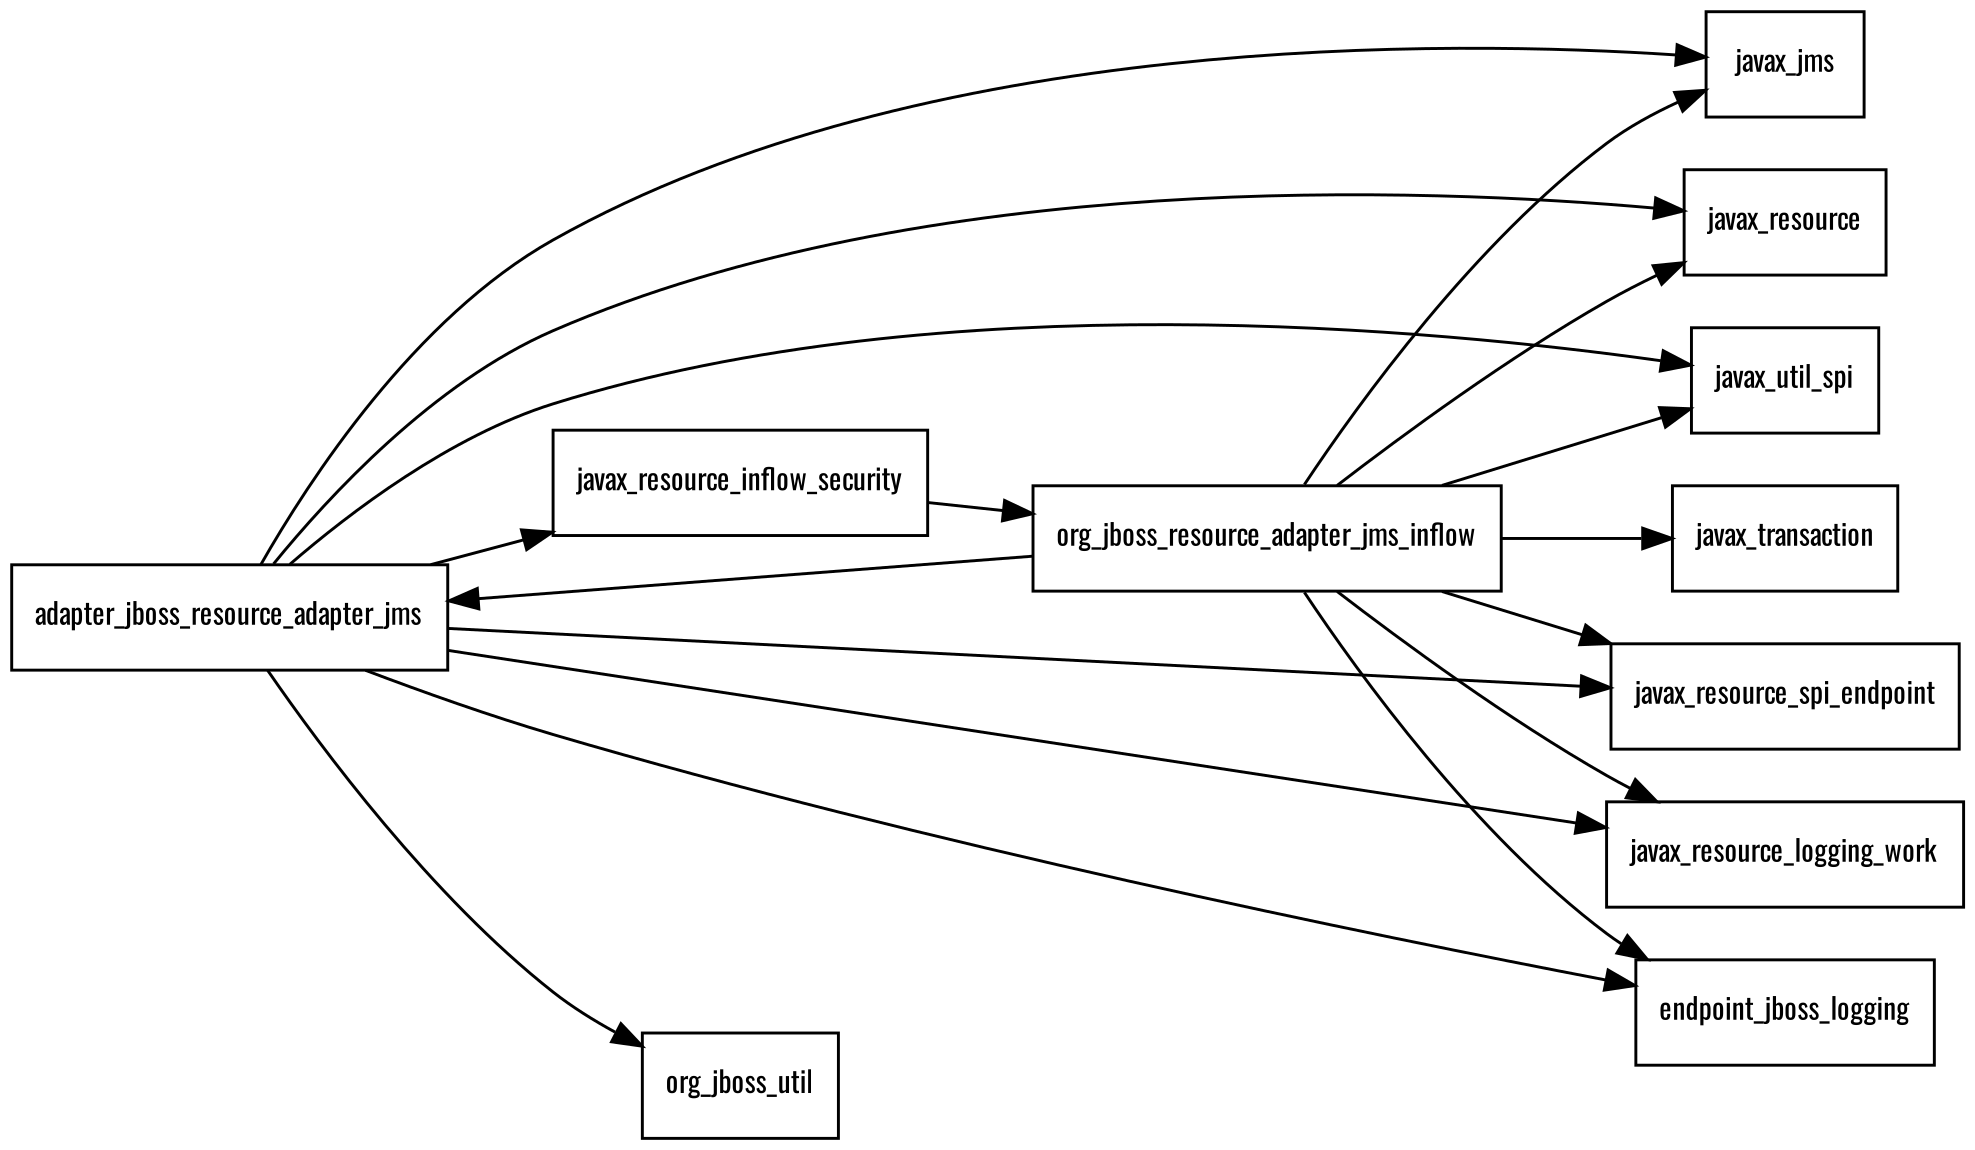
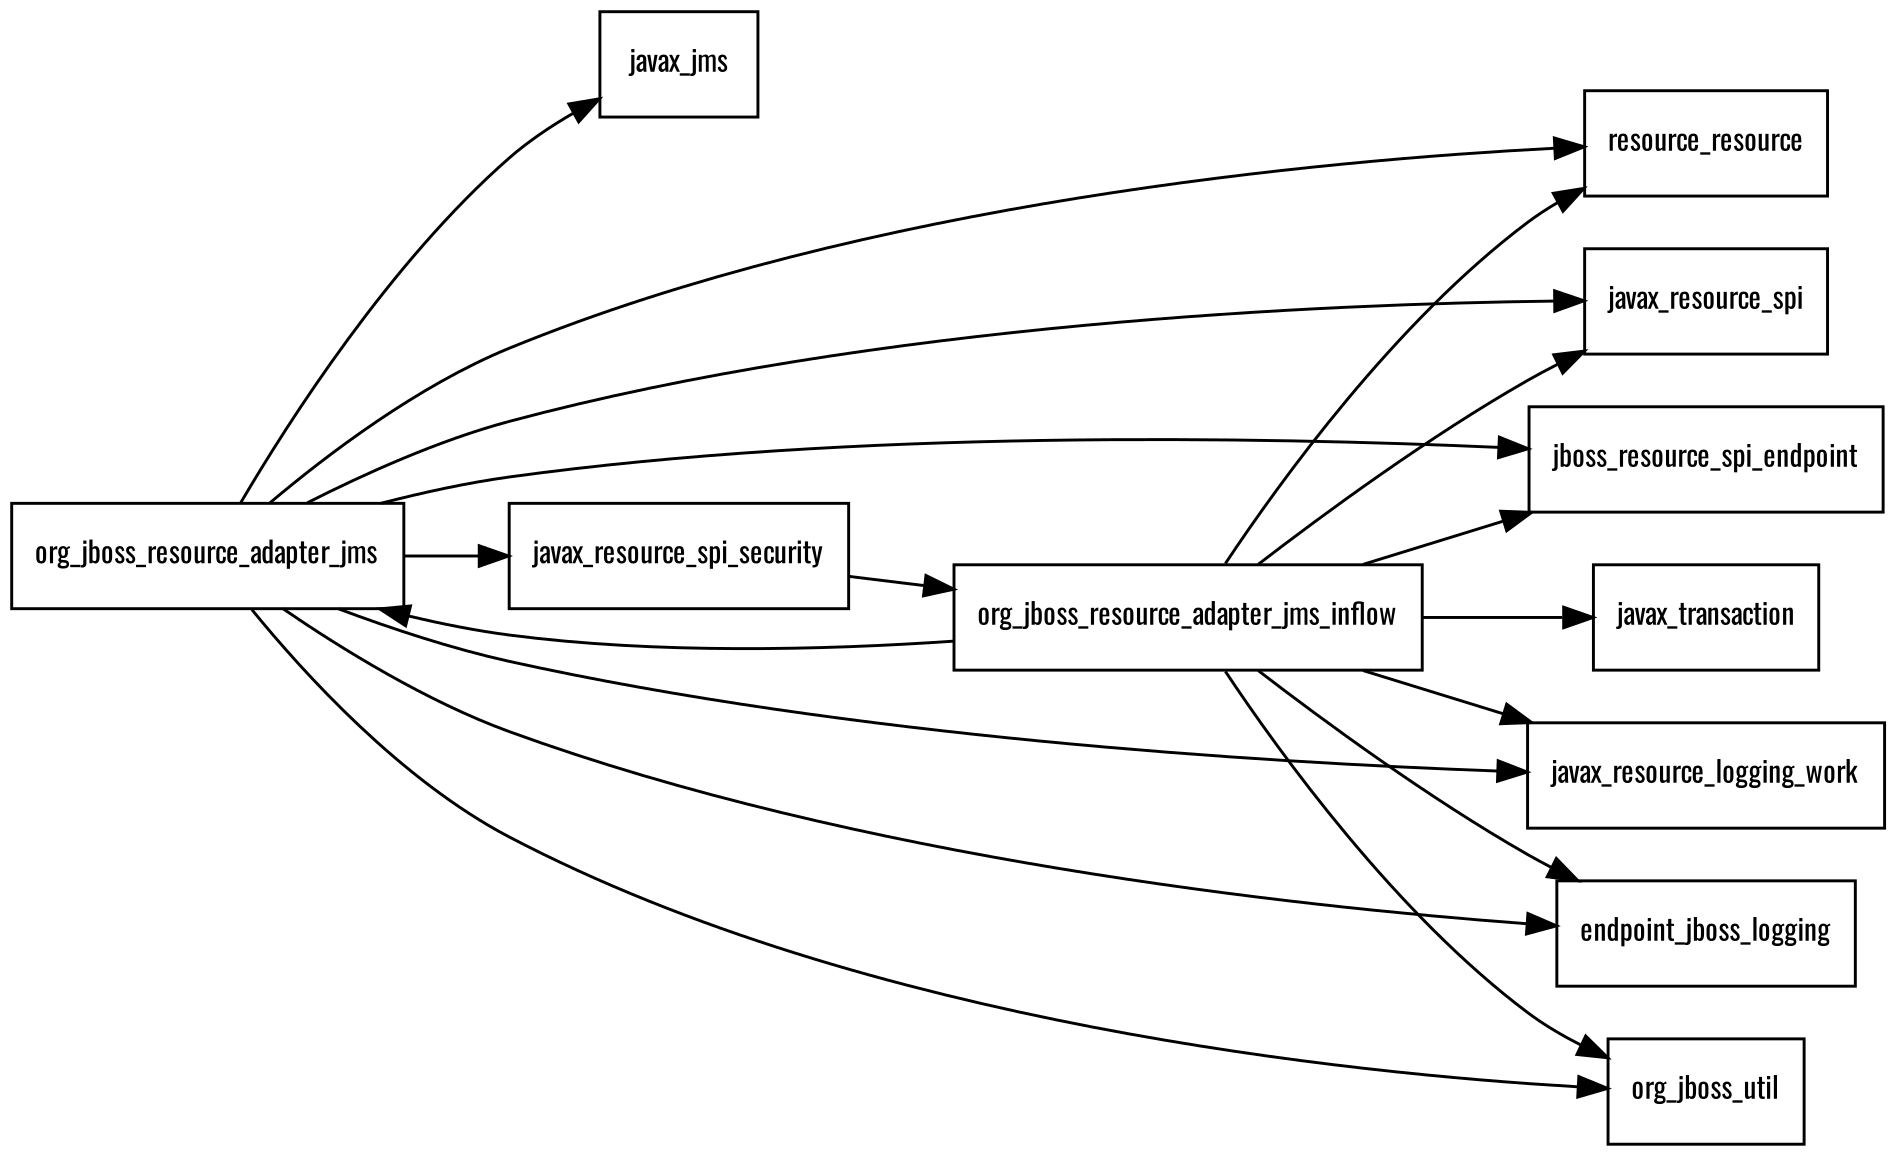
node "javax_resource": label "javax_resource" -> "resource_resource"
edge "org_jboss_resource_adapter_jms_inflow" -> "javax_jms": now "org_jboss_resource_adapter_jms_inflow" -> "org_jboss_util"
node "javax_util_spi": label "javax_util_spi" -> "javax_resource_spi"
node "javax_resource_inflow_security": label "javax_resource_inflow_security" -> "javax_resource_spi_security"
node "adapter_jboss_resource_adapter_jms": label "adapter_jboss_resource_adapter_jms" -> "org_jboss_resource_adapter_jms"
node "javax_resource_spi_endpoint": label "javax_resource_spi_endpoint" -> "jboss_resource_spi_endpoint"
